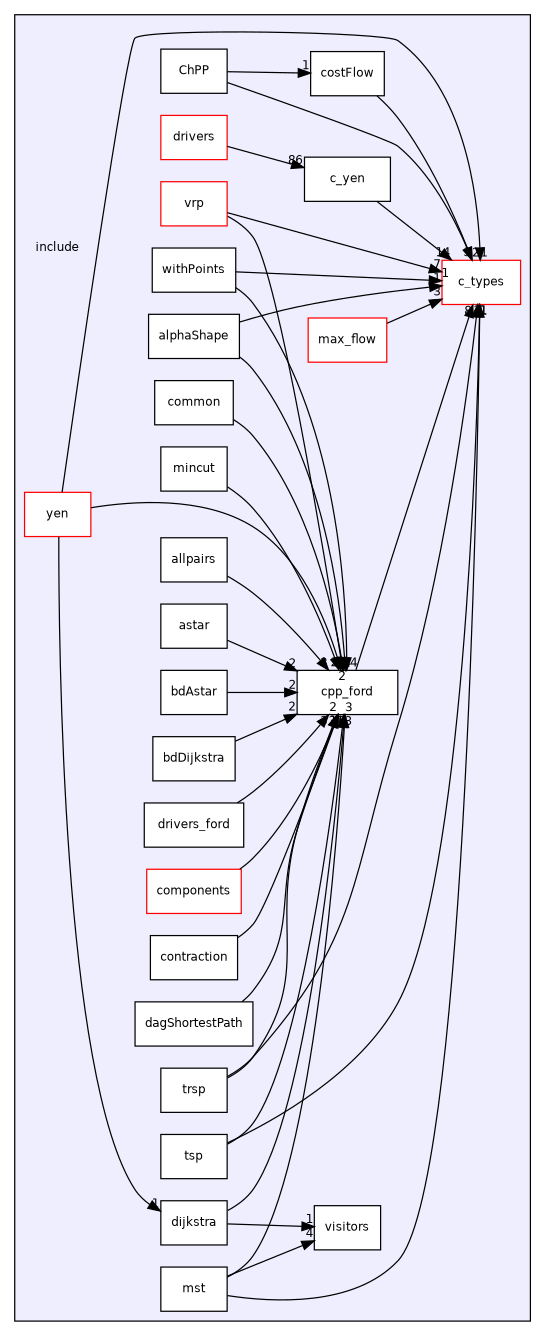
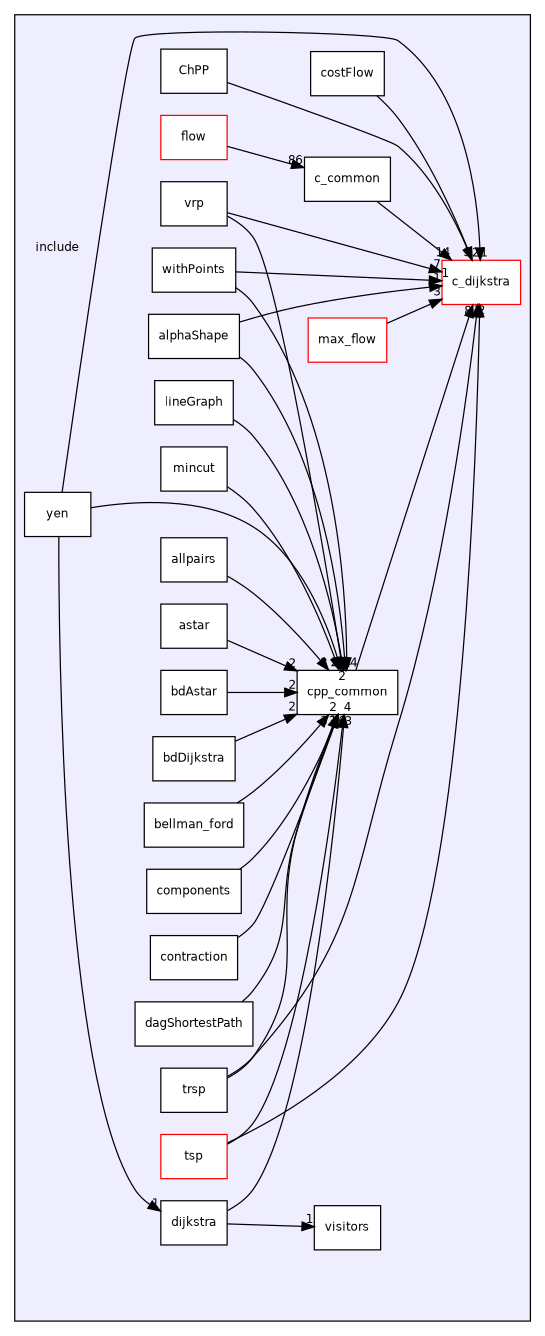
edge "ChPP" -> "costFlow": removed
node "drivers": label "drivers" -> "flow"
node "c_yen": label "c_yen" -> "c_common"
node "vrp": color red -> black
node "c_types": label "c_types" -> "c_dijkstra"
node "common": label "common" -> "lineGraph"
node "yen": color red -> black
node "cpp_ford": label "cpp_ford" -> "cpp_common"
node "drivers_ford": label "drivers_ford" -> "bellman_ford"
node "components": color red -> black
node "tsp": color black -> red
node "mst": removed
